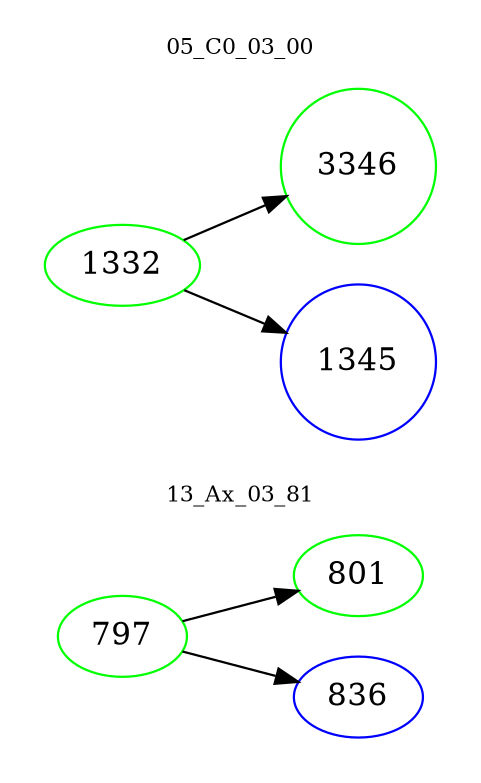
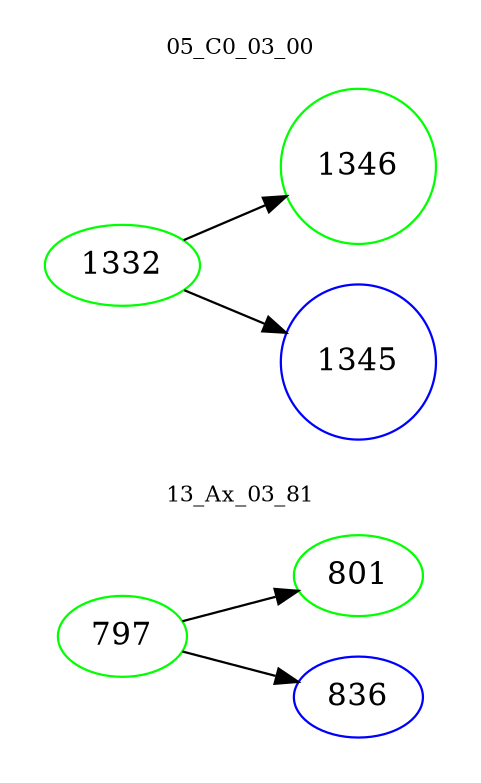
node "3346": label "3346" -> "1346"
